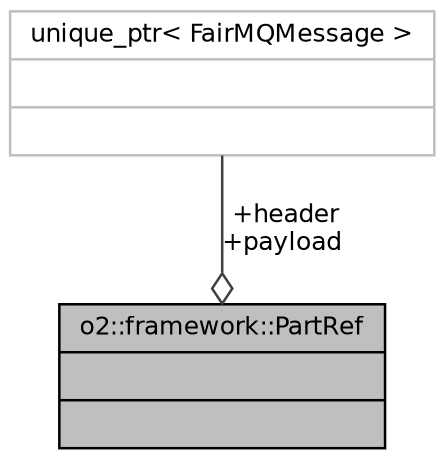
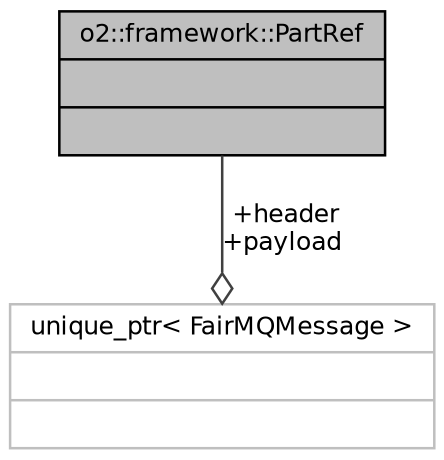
edge "unique_ptr< FairMQMessage >" -> "o2::framework::PartRef": reversed
